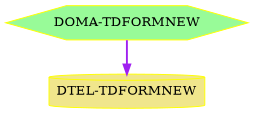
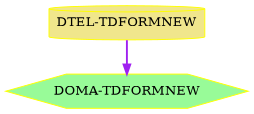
edge "DOMA-TDFORMNEW" -> "DTEL-TDFORMNEW": reversed
